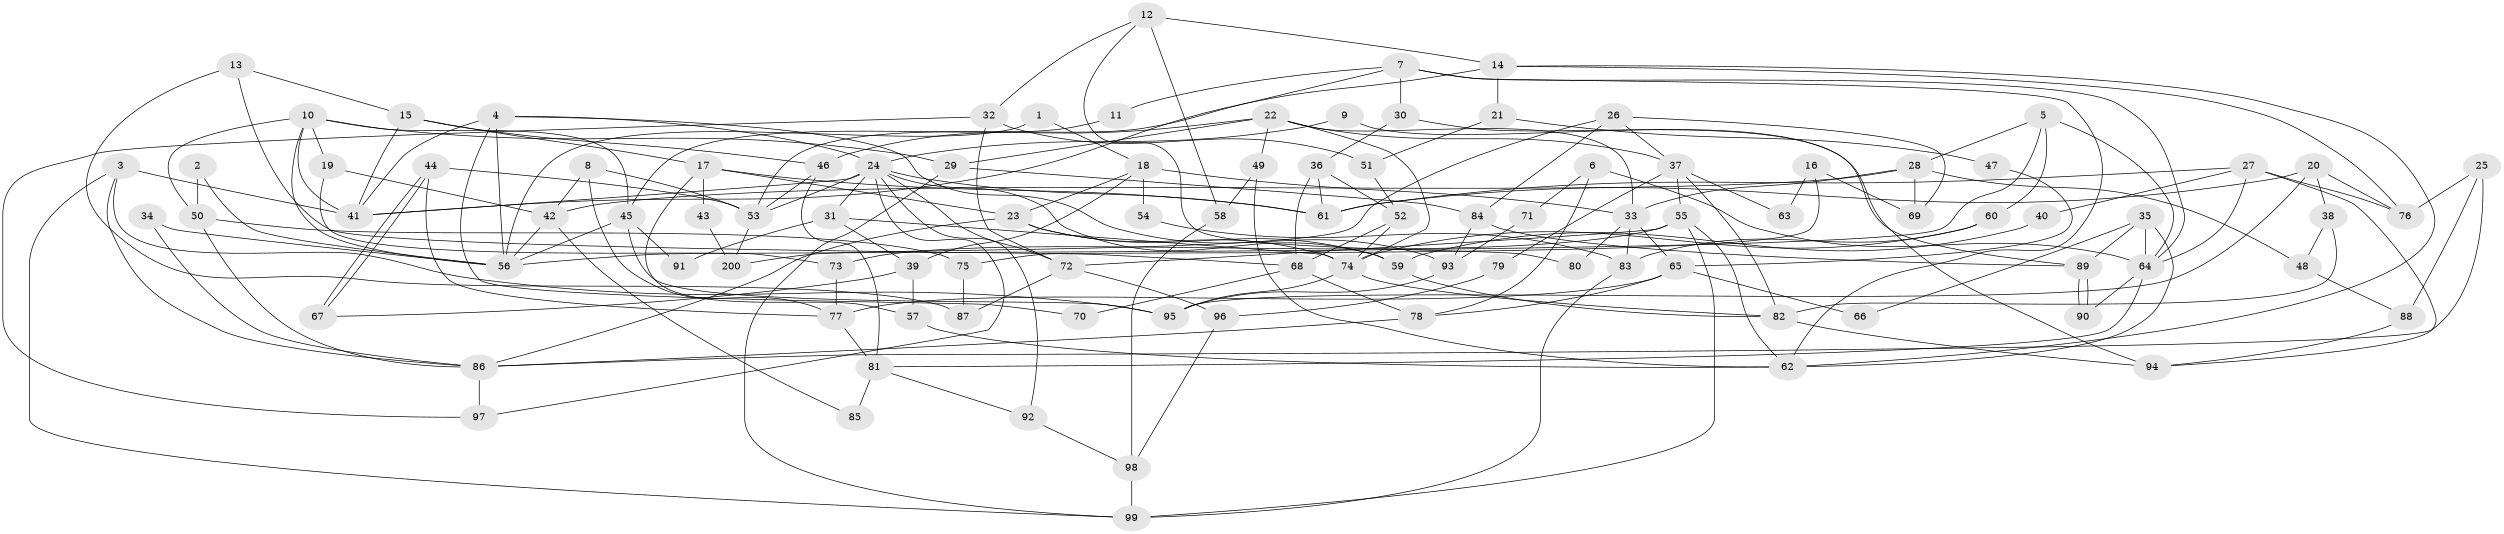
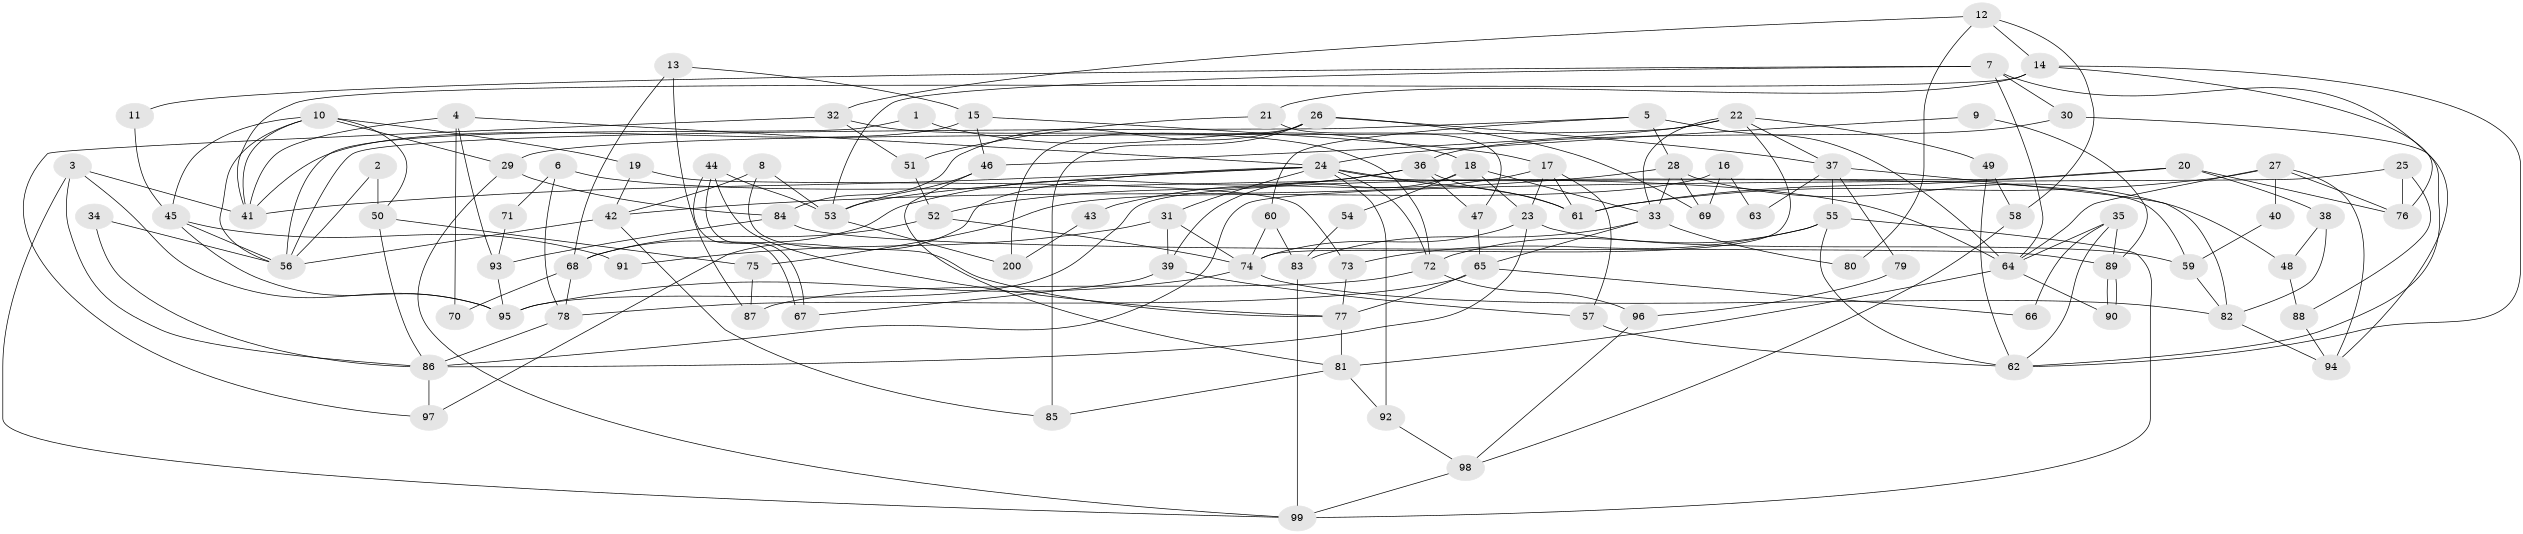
edge "26" -- "85": added
edge "4" -- "56": removed
edge "36" -- "47": added
